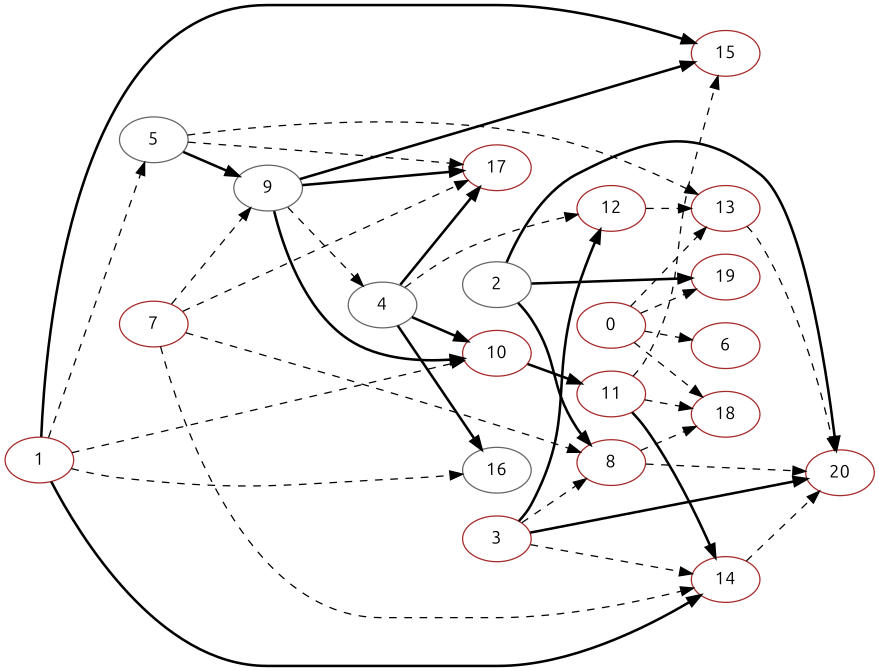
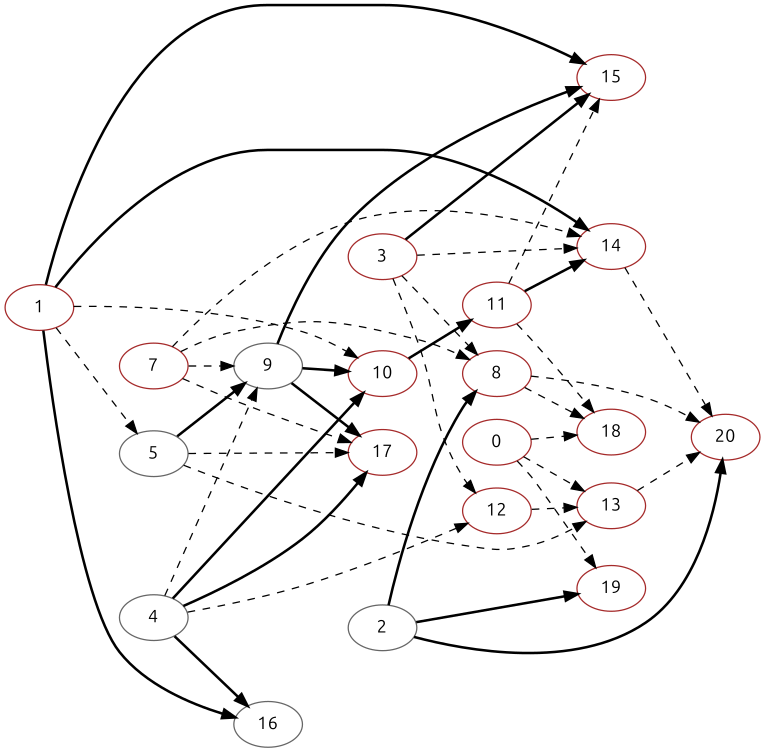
edge "9" -> "4": reversed
node "6": removed
edge "3" -> "12": style bold -> dashed
edge "1" -> "16": style dashed -> bold
edge "3" -> "20": now "3" -> "15"
